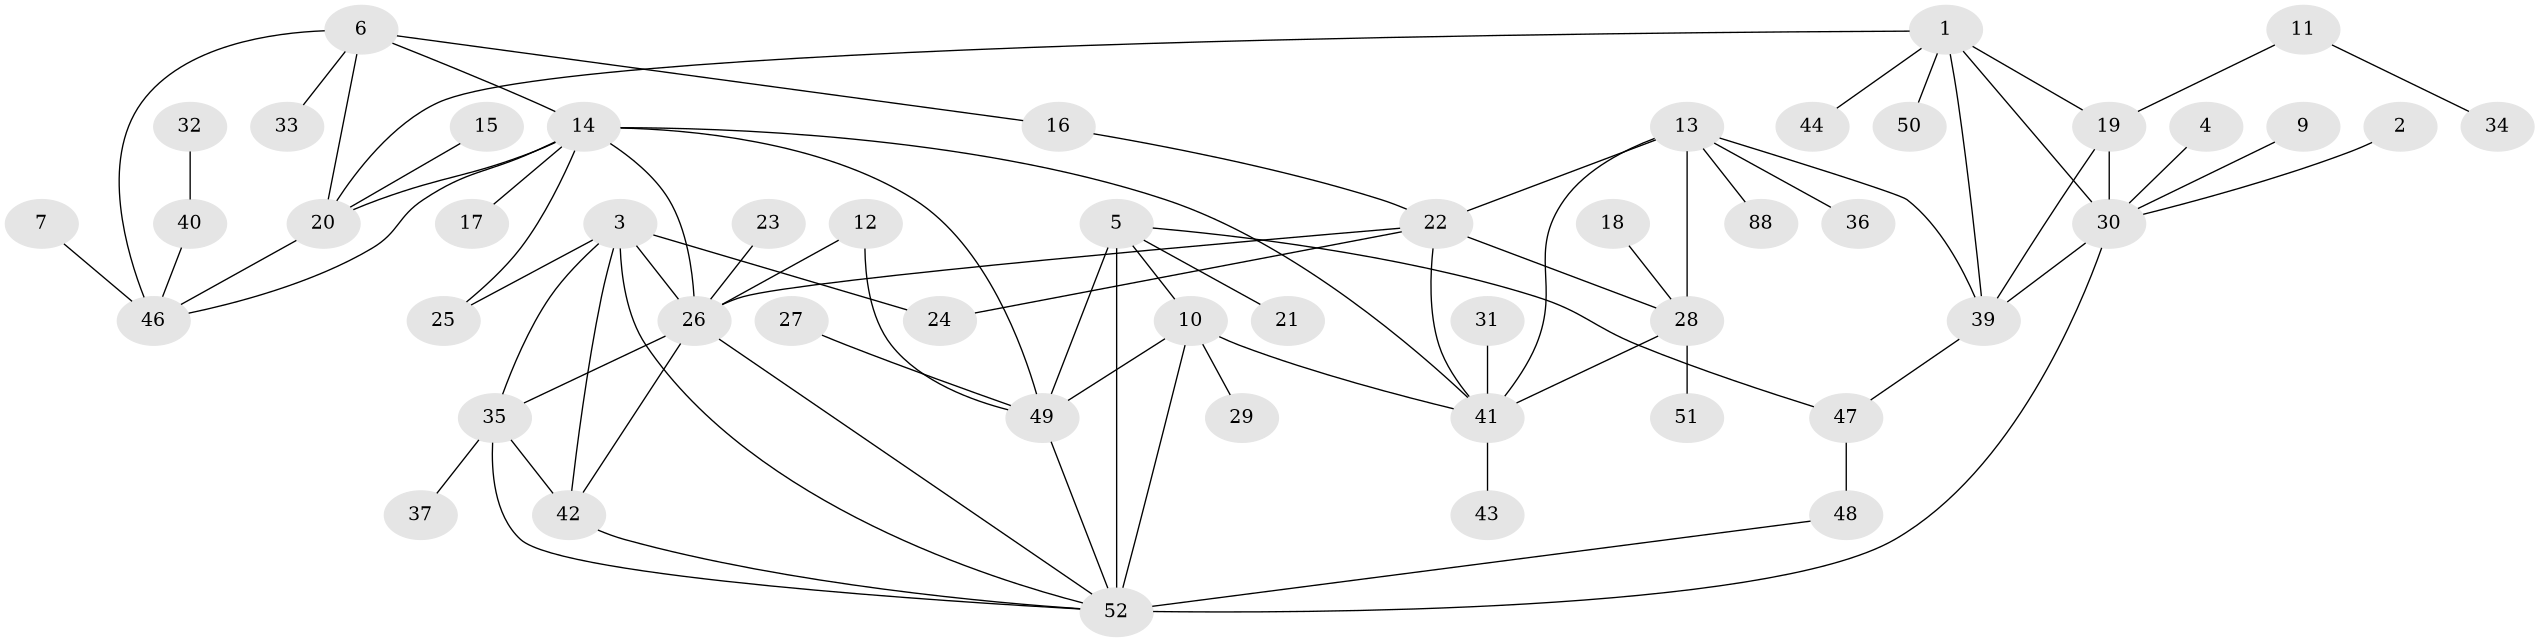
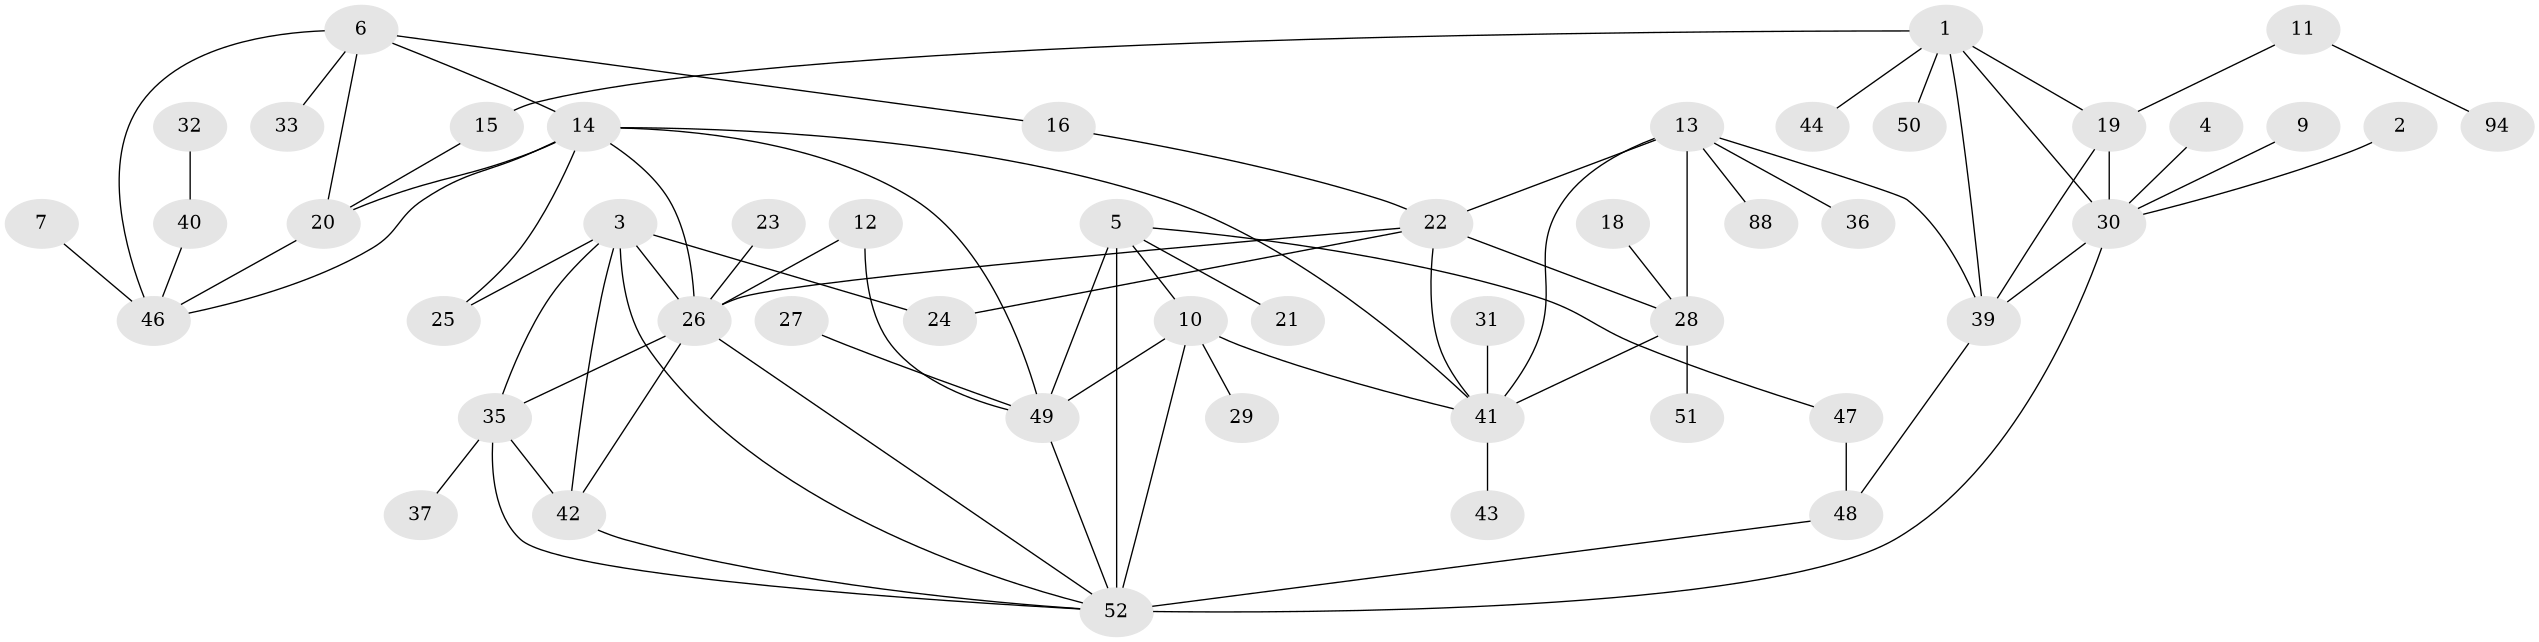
edge "1" -- "20": now "1" -- "15"
node "34": label "34" -> "94"
node "17": removed
edge "39" -- "47": now "39" -- "48"
